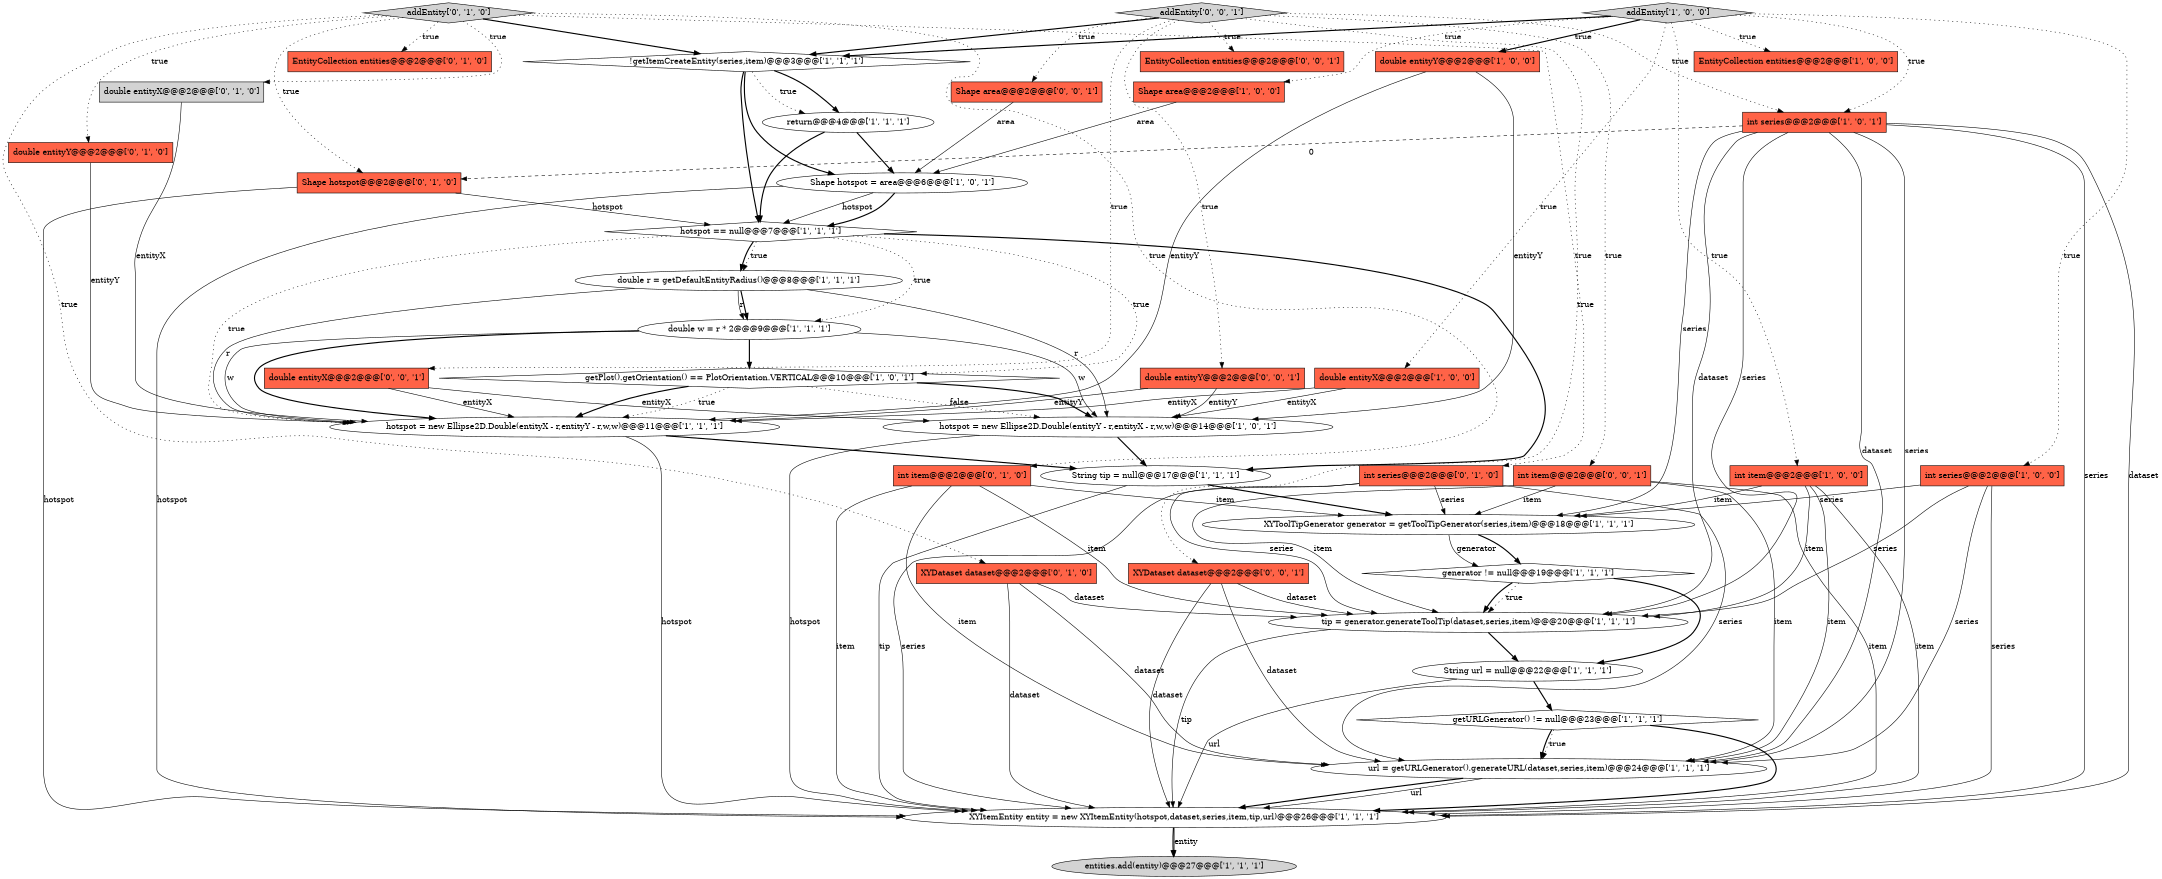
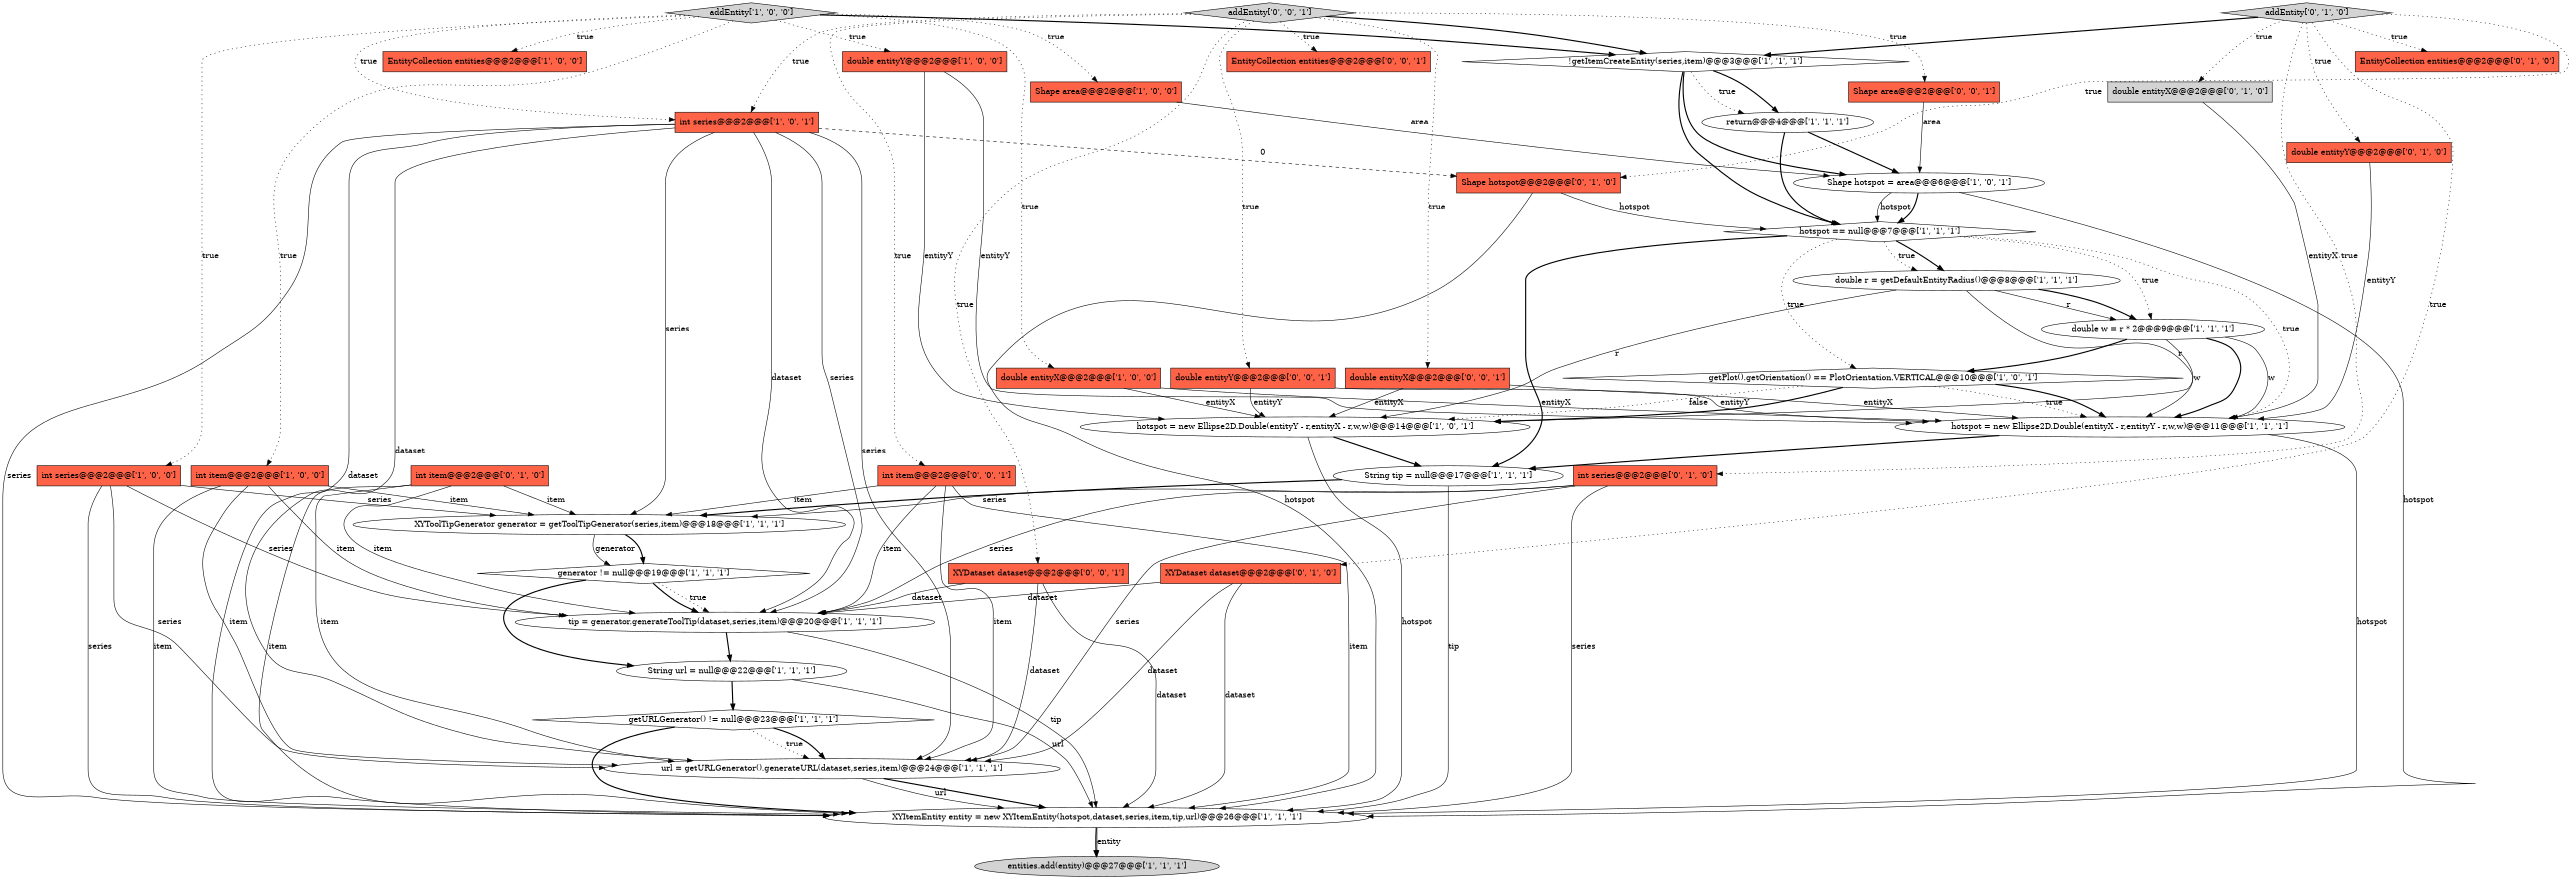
edge "addEntity['1', '0', '0']" -> "double entityY@@@2@@@['1', '0', '0']": style bold -> dotted
edge "addEntity['0', '1', '0']" -> "int item@@@2@@@['0', '1', '0']": removed, label "true"
